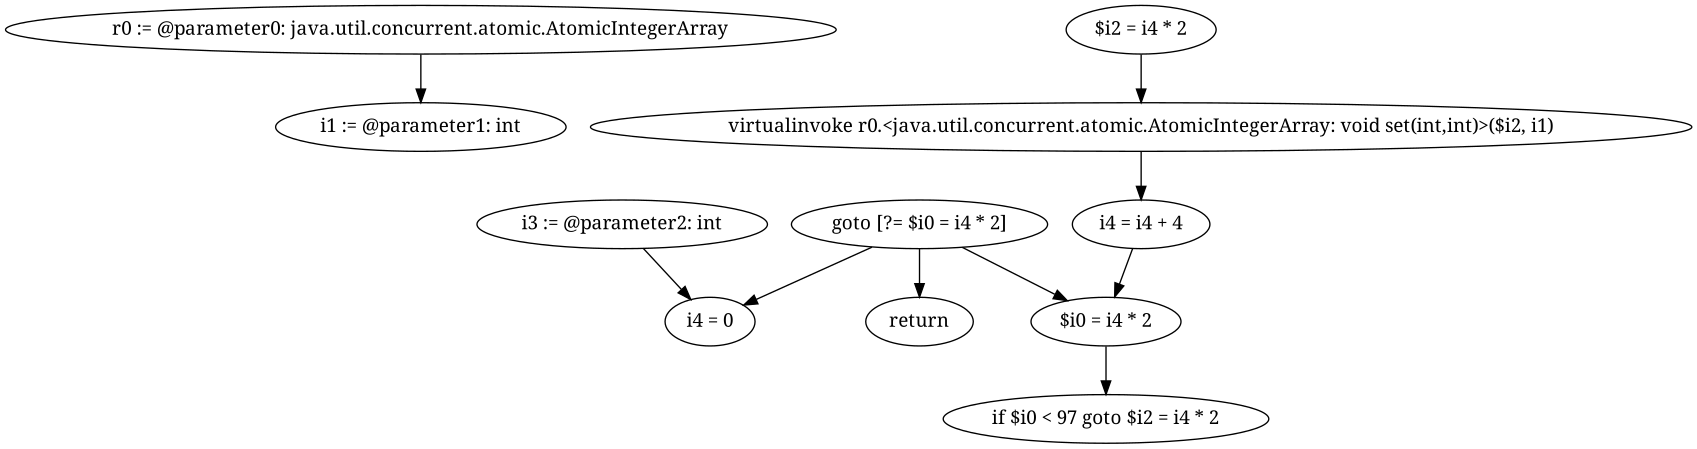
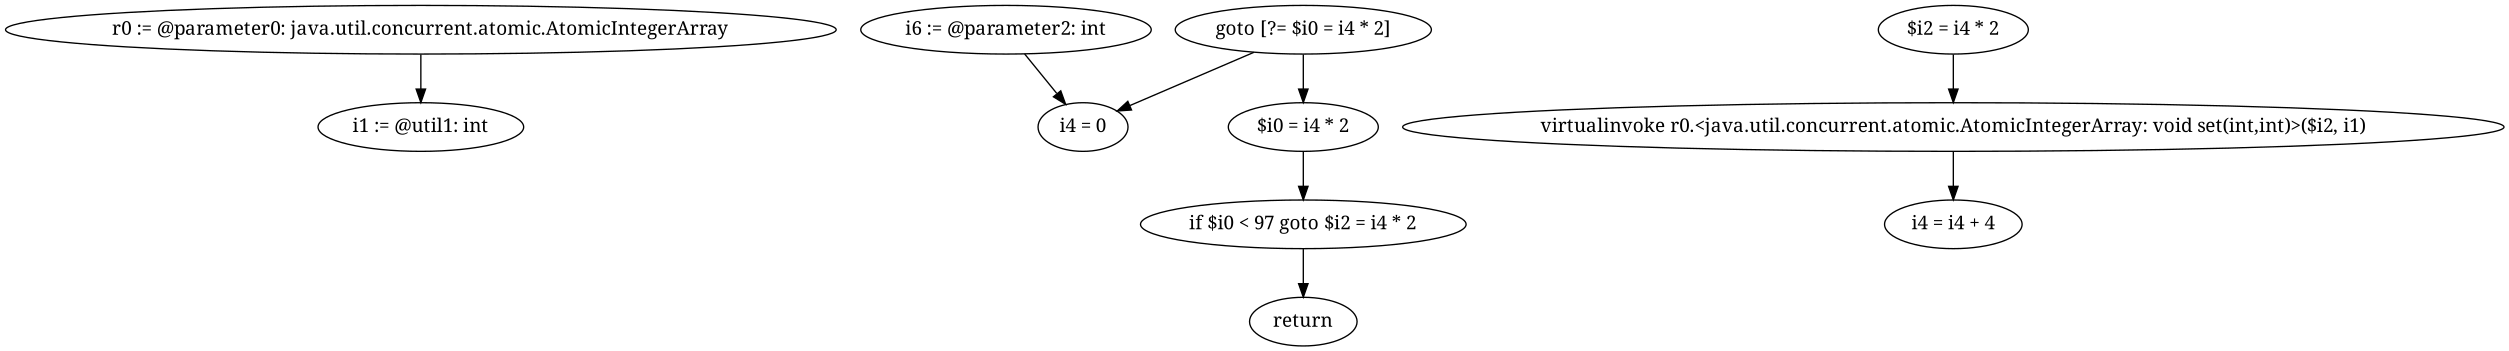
node "i1 := @parameter1: int": label "i1 := @parameter1: int" -> "i1 := @util1: int"
node "i3 := @parameter2: int": label "i3 := @parameter2: int" -> "i6 := @parameter2: int"
edge "goto [?= $i0 = i4 * 2]" -> "return": now "if $i0 < 97 goto $i2 = i4 * 2" -> "return"
edge "i4 = i4 + 4" -> "$i0 = i4 * 2": removed
